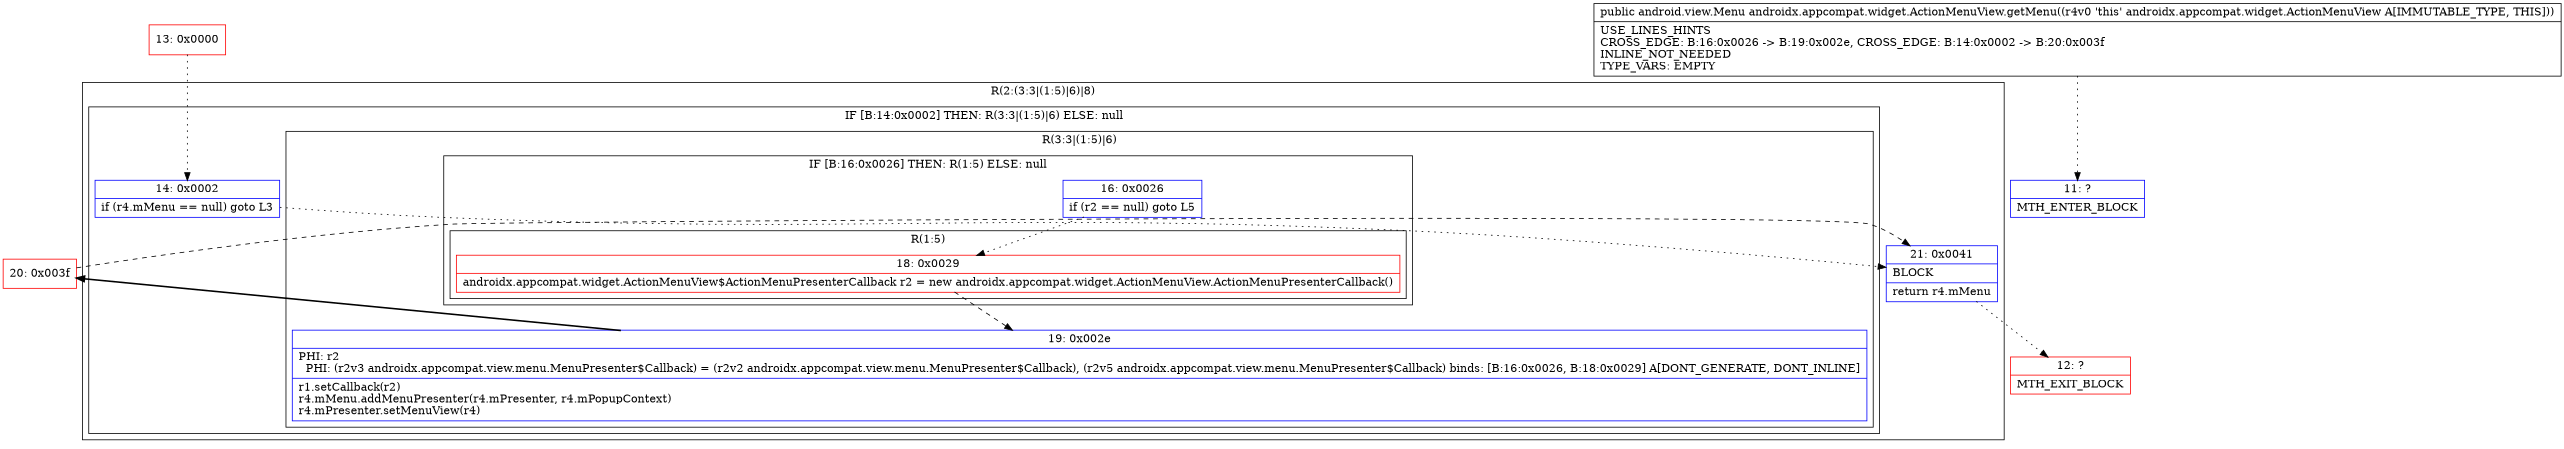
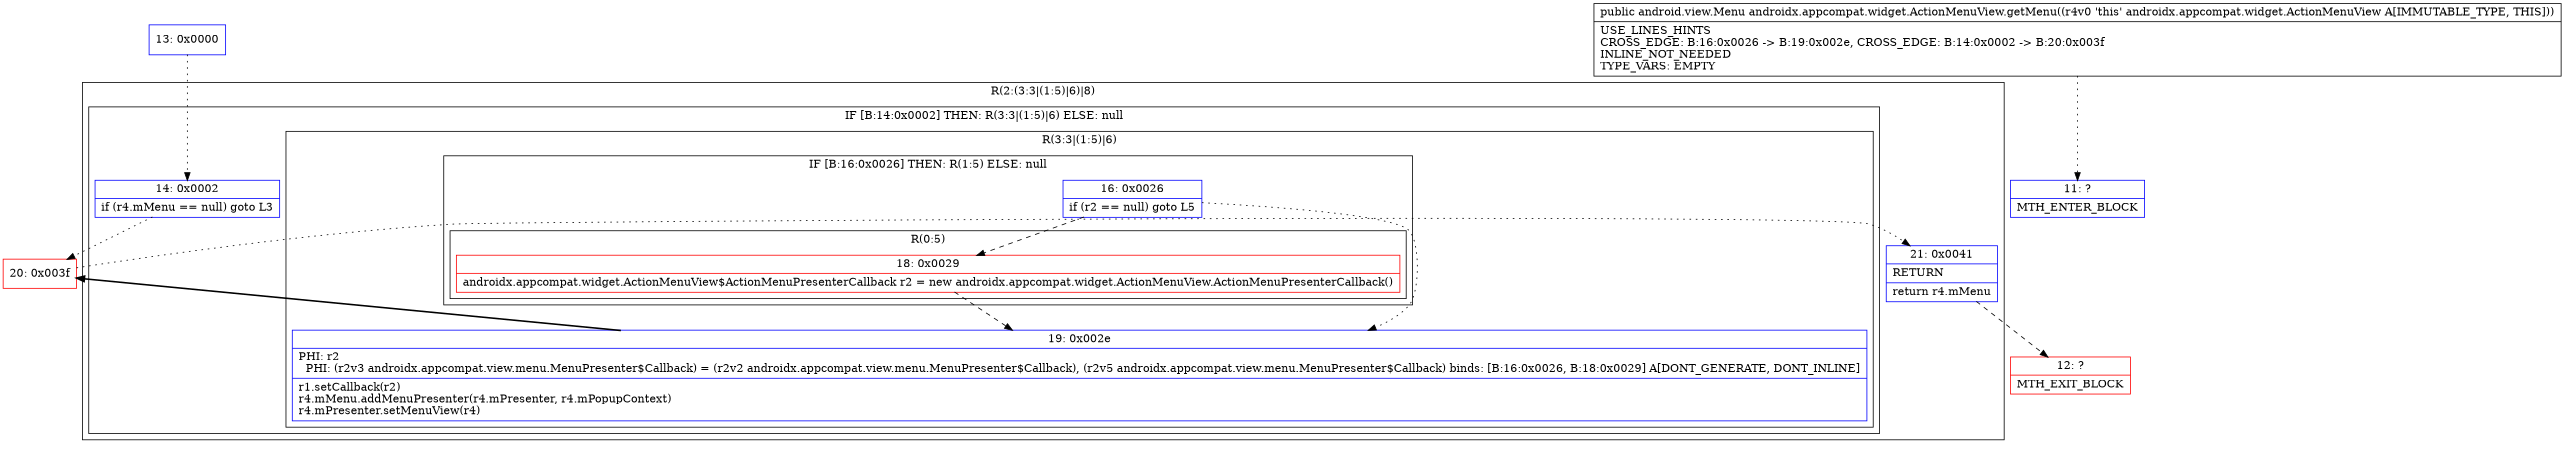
node "13: 0x0000": color red -> blue
edge "16: 0x0026" -> "19: 0x002e": added
edge "20: 0x003f" -> "21: 0x0041": style dashed -> dotted
edge "14: 0x0002" -> "21: 0x0041": now "14: 0x0002" -> "20: 0x003f"
edge "16: 0x0026" -> "18: 0x0029": style dotted -> dashed
cluster "R(1:5)": label "R(1:5)" -> "R(0:5)"
node "21: 0x0041": text "BLOCK" -> "RETURN"
edge "21: 0x0041" -> "12: ?": style dotted -> dashed
